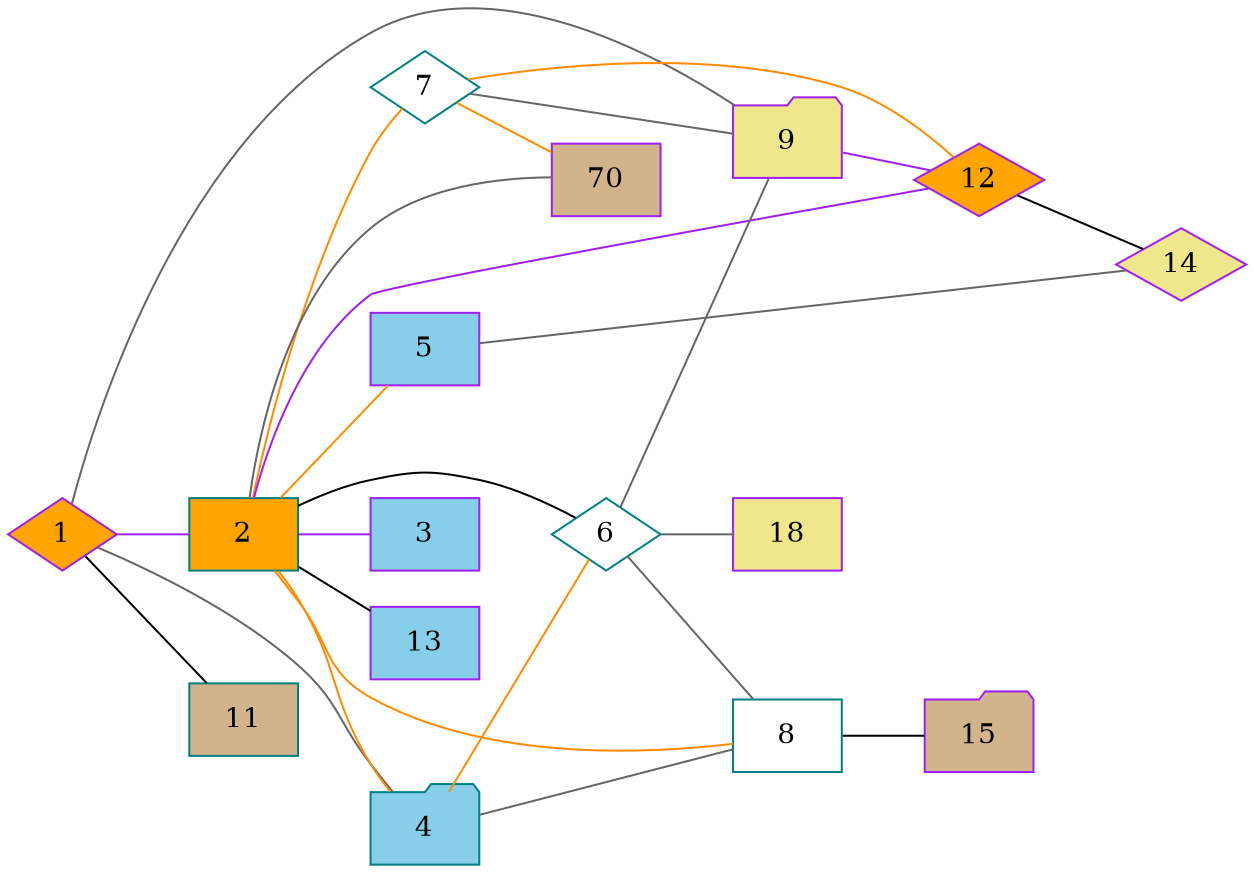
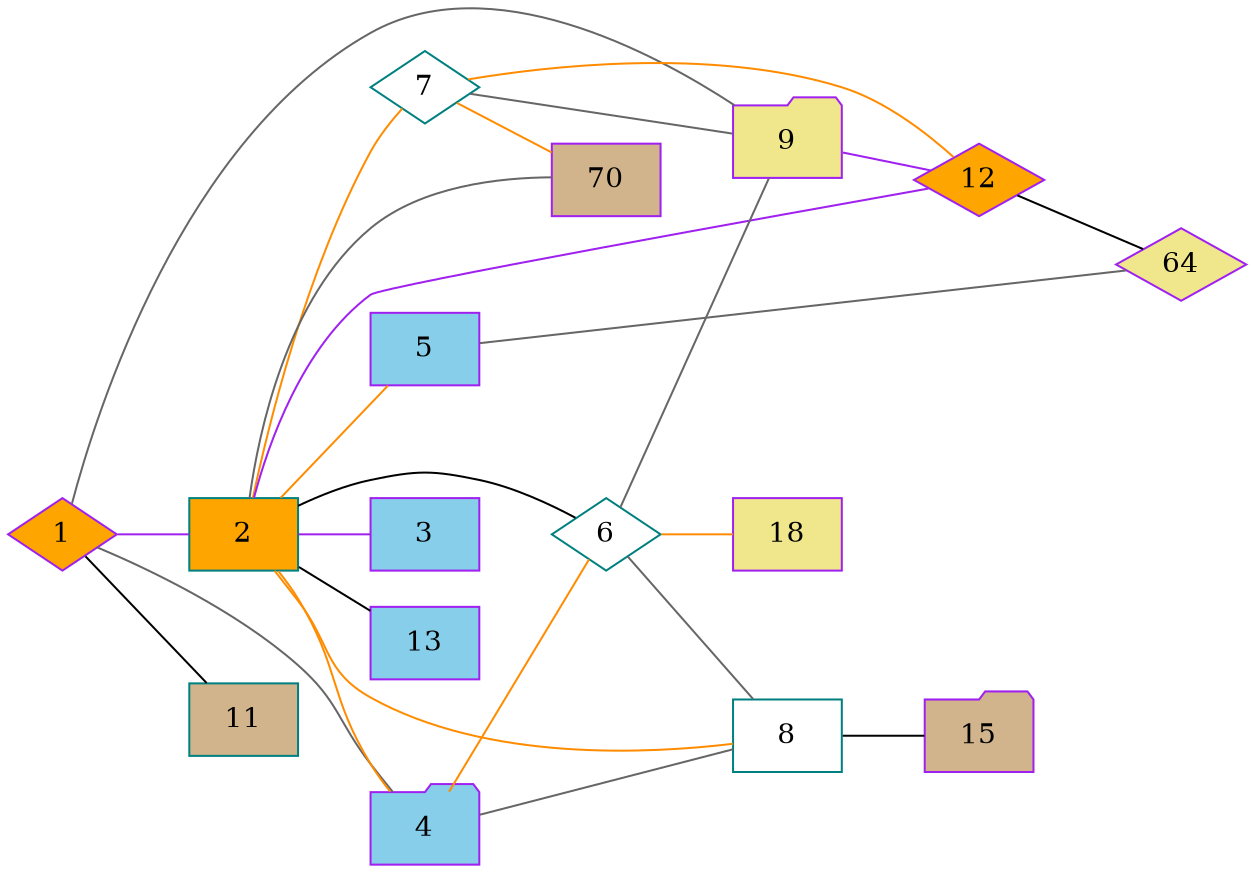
node "14": label "14" -> "64"
edge "6" -- "18": color gray40 -> darkorange
node "4": color teal -> purple
